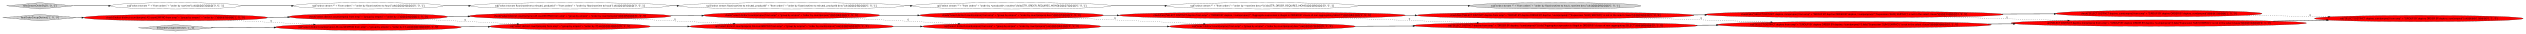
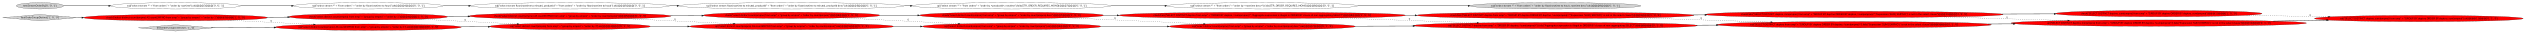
node "testStreamOrderBy['0', '0', '1']": shape diamond -> ellipse
